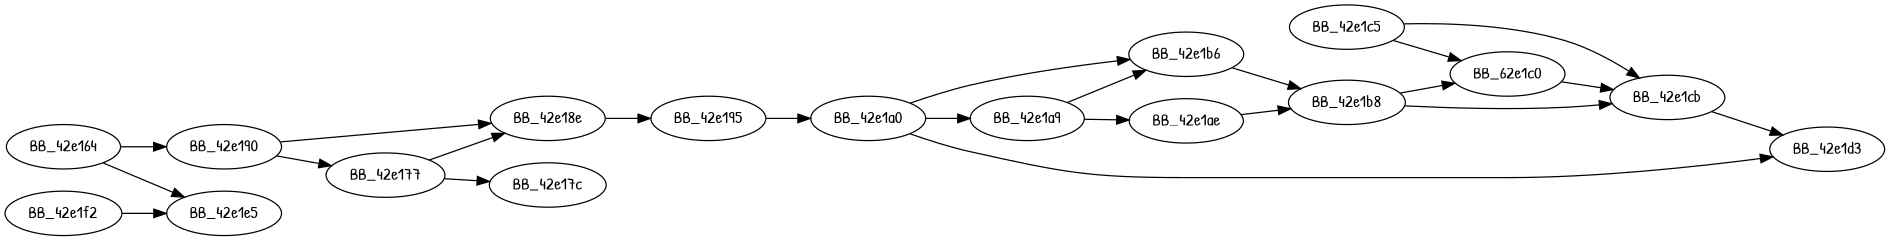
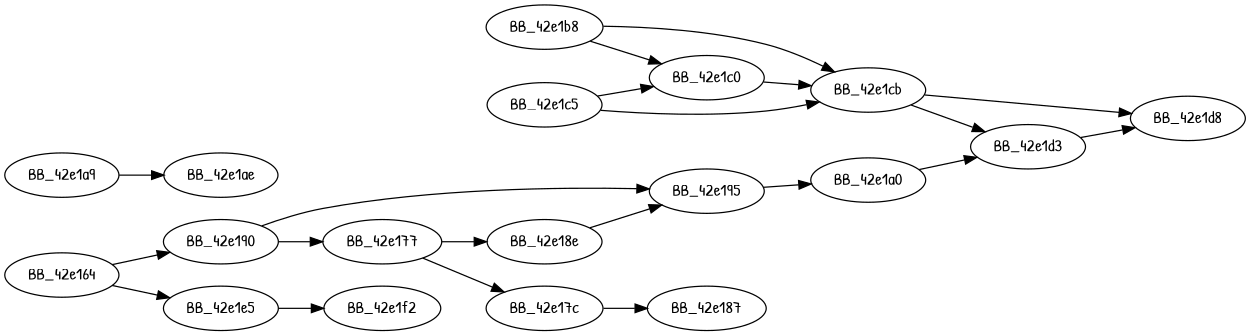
node "BB_42e1b6": removed
node "BB_62e1c0": label "BB_62e1c0" -> "BB_42e1c0"
edge "BB_42e1ae" -> "BB_42e1b8": removed
edge "BB_42e1a0" -> "BB_42e1a9": removed
node "BB_42e1d8": added
edge "BB_42e190" -> "BB_42e18e": now "BB_42e190" -> "BB_42e195"
edge "BB_42e1f2" -> "BB_42e1e5": reversed
node "BB_42e187": added
